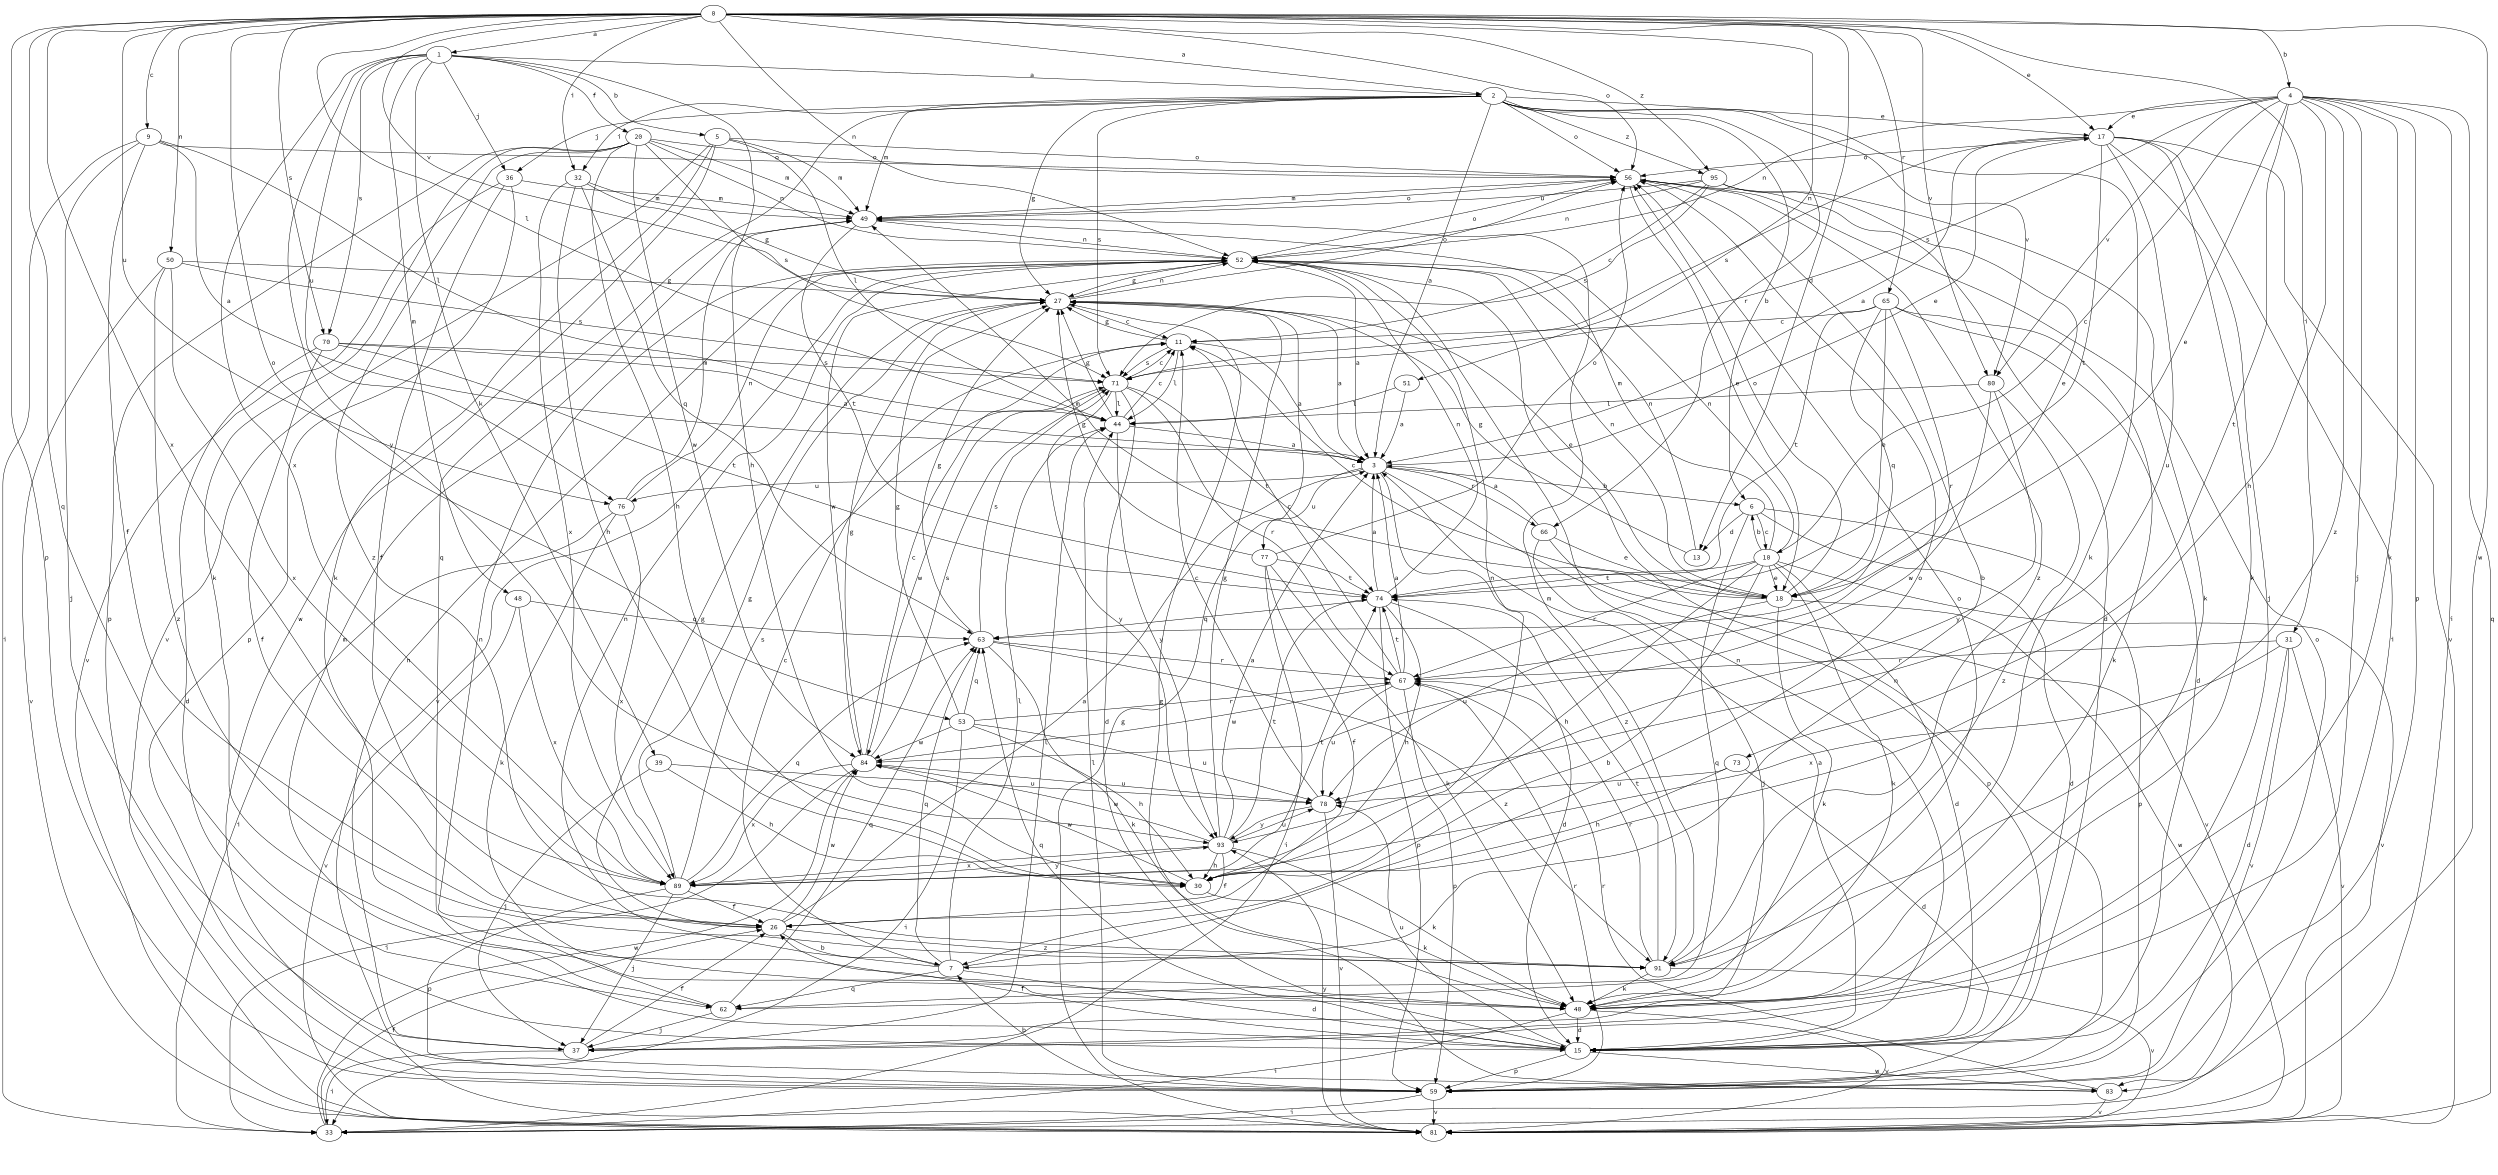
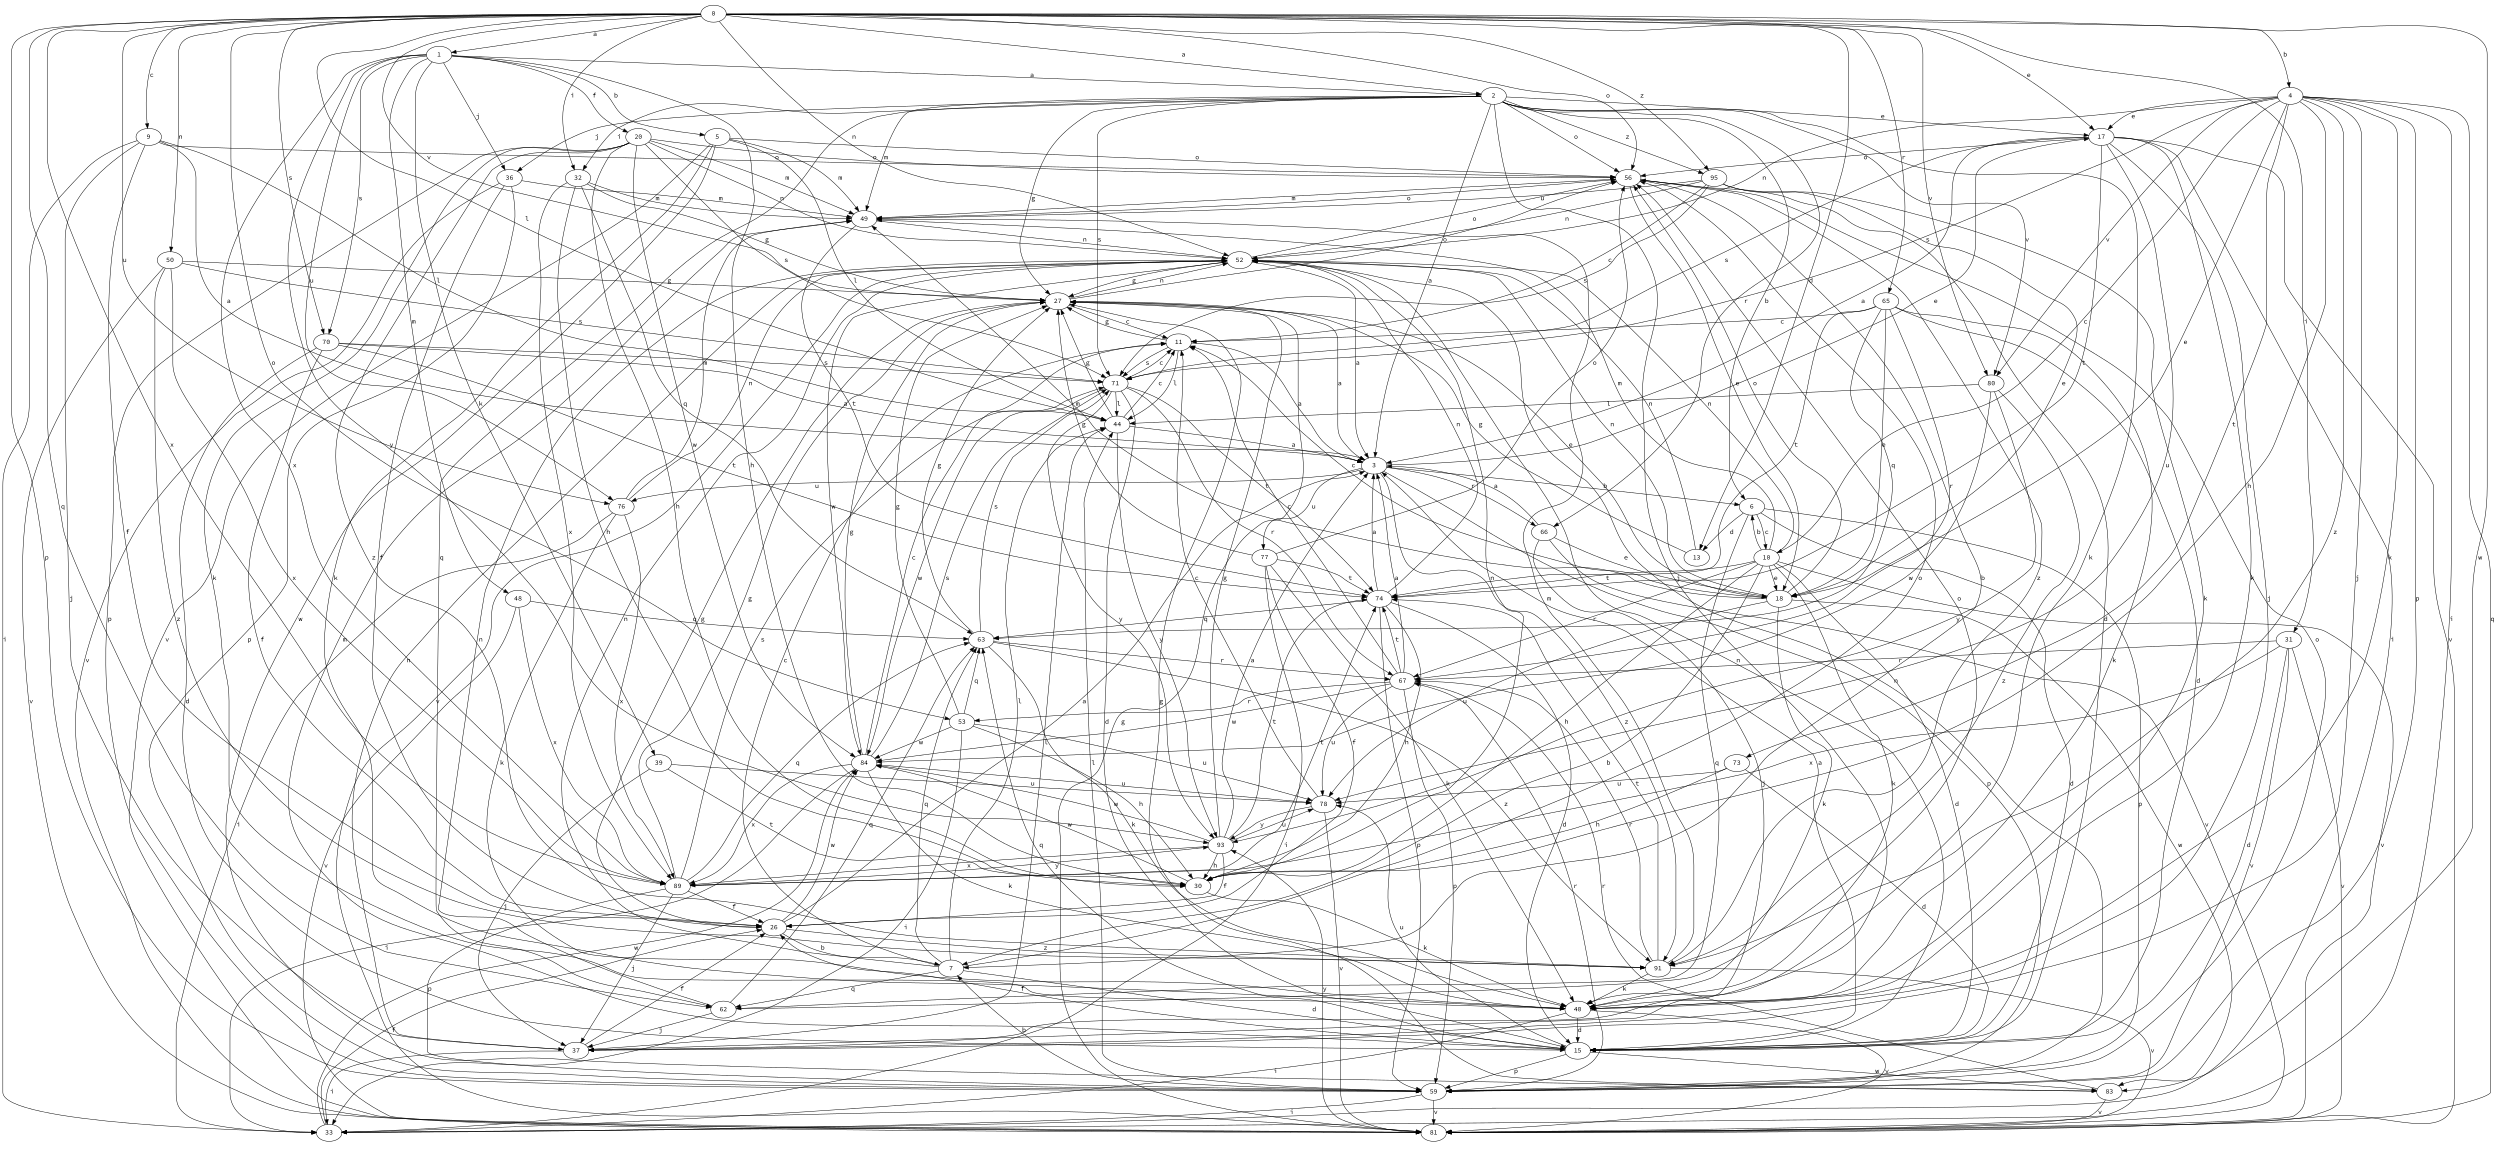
node "51": removed
edge "53" -> "67": reversed
edge "39" -> "30": label "h" -> "t"
edge "93" -> "40": now "84" -> "40"
edge "2" -> "37": added, label "j"
